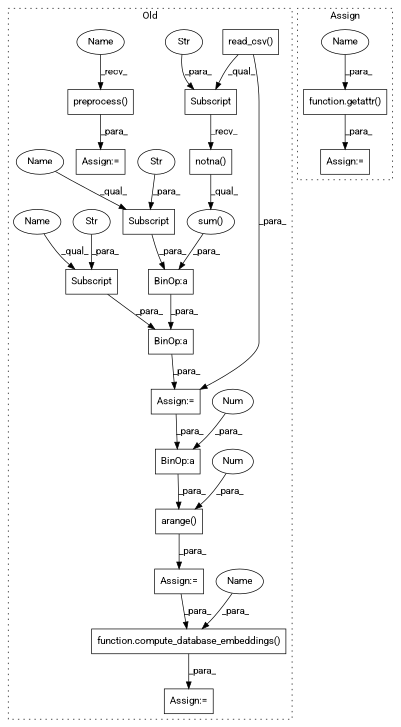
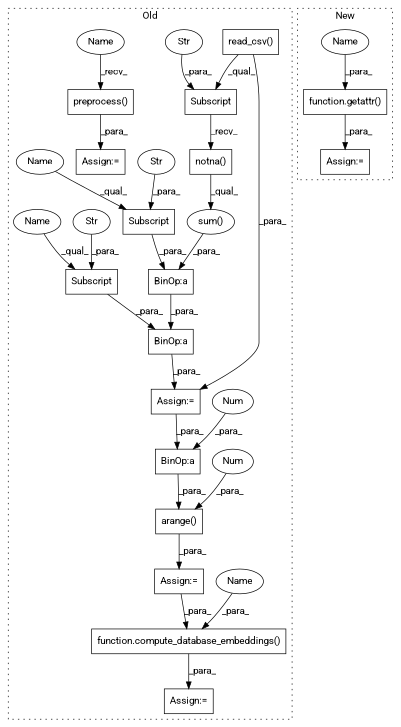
cluster "Assign": label "Assign" -> "New"
